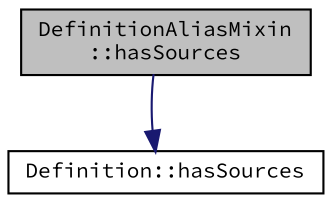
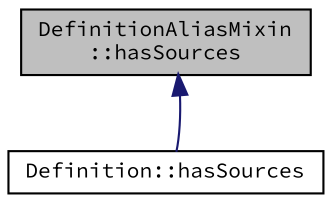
edge "DefinitionAliasMixin ::hasSources" -> "Definition::hasSources": reversed
